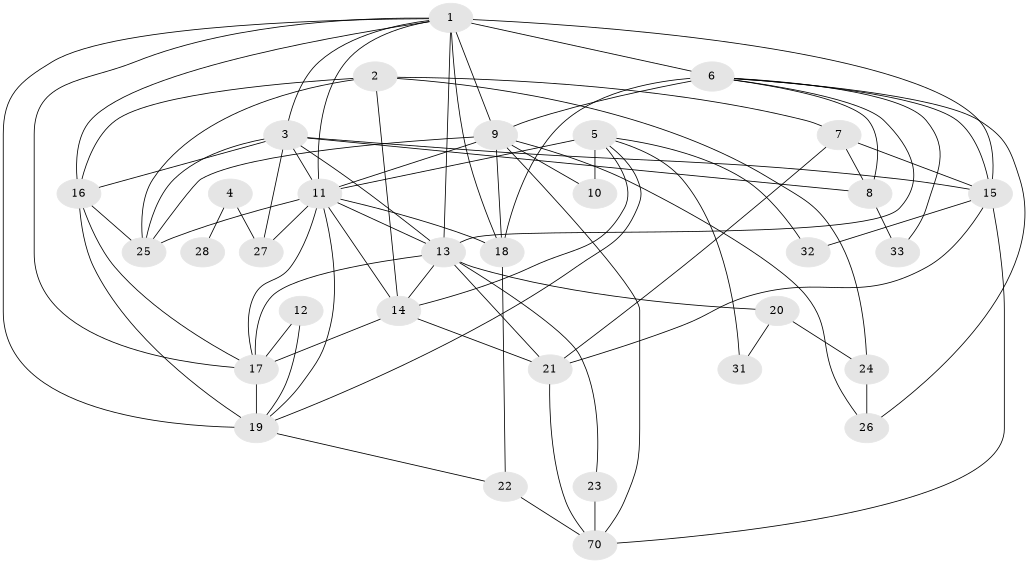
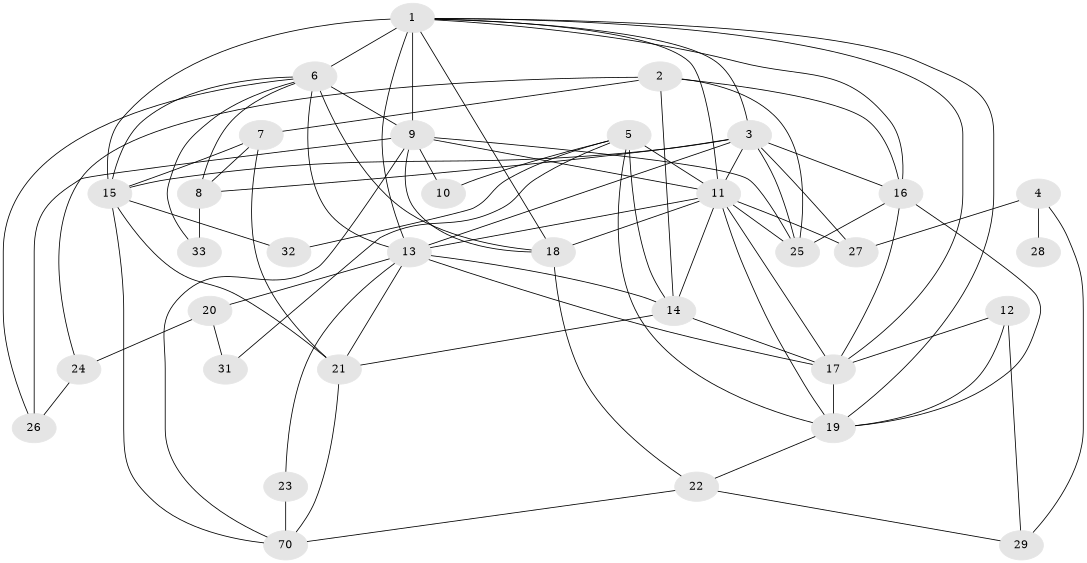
node "29": added
